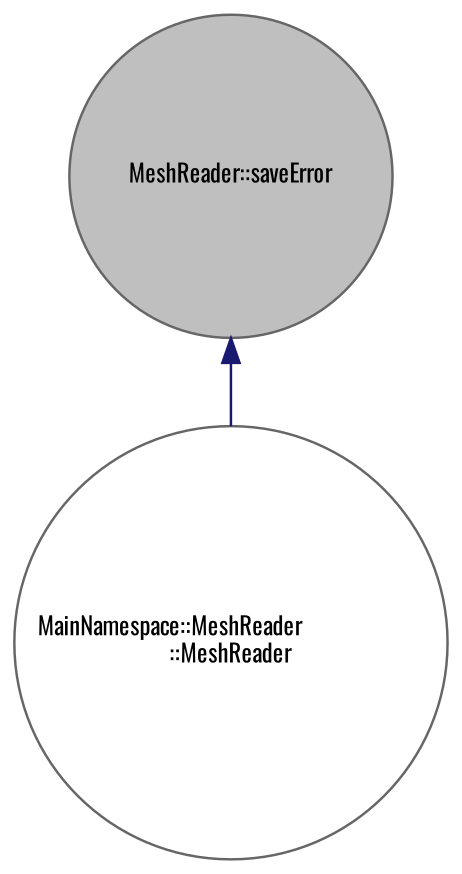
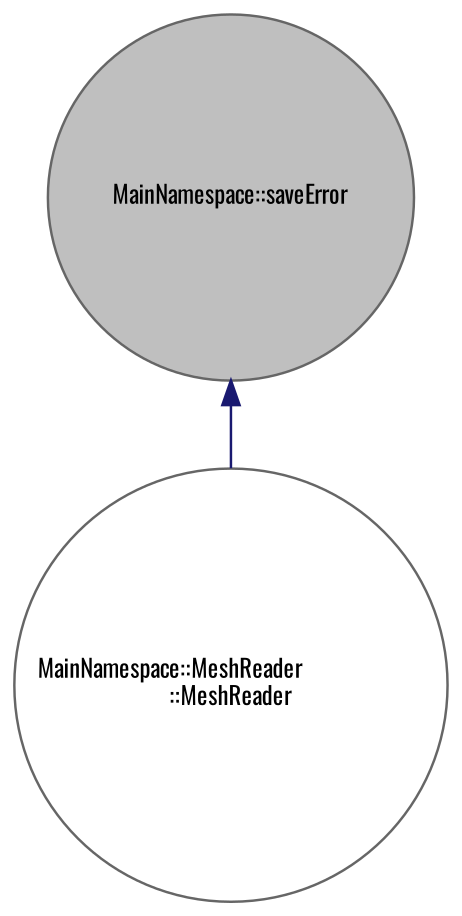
node "MeshReader::saveError": label "MeshReader::saveError" -> "MainNamespace::saveError"
